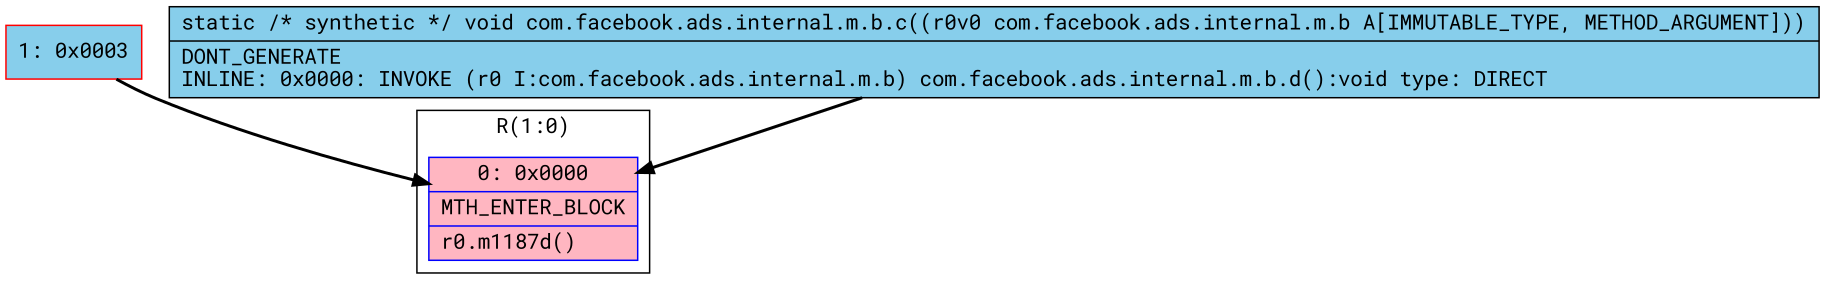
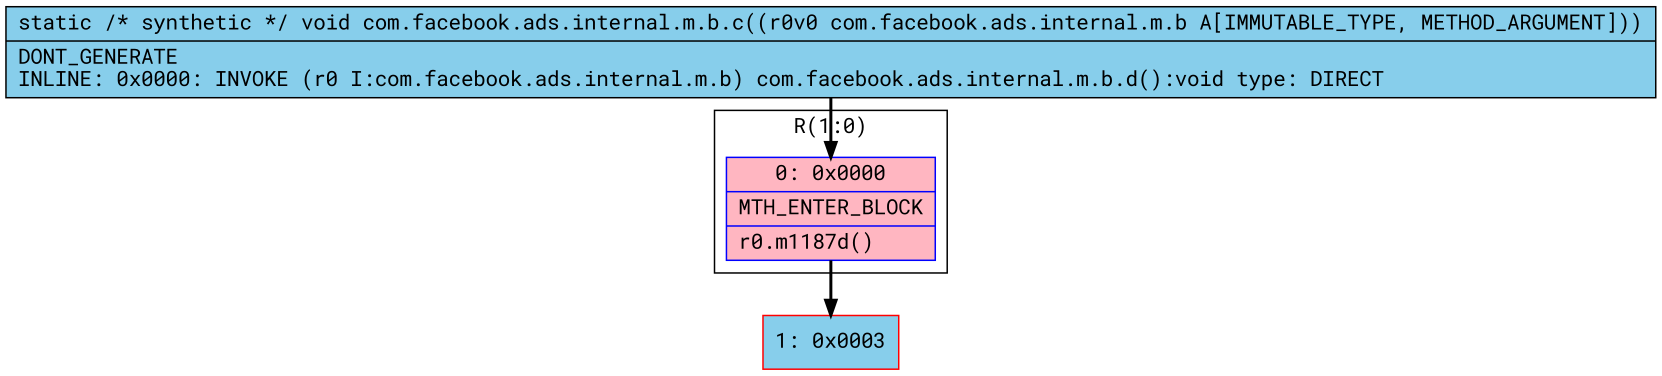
edge "1: 0x0003" -> "0: 0x0000": reversed
